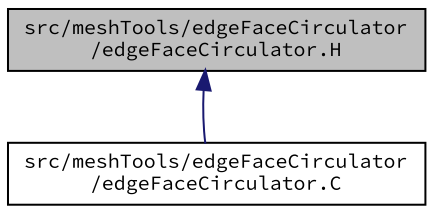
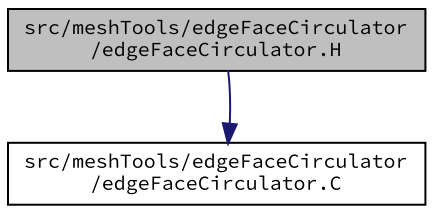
edge "src/meshTools/edgeFaceCirculator /edgeFaceCirculator.C" -> "src/meshTools/edgeFaceCirculator /edgeFaceCirculator.H": reversed
